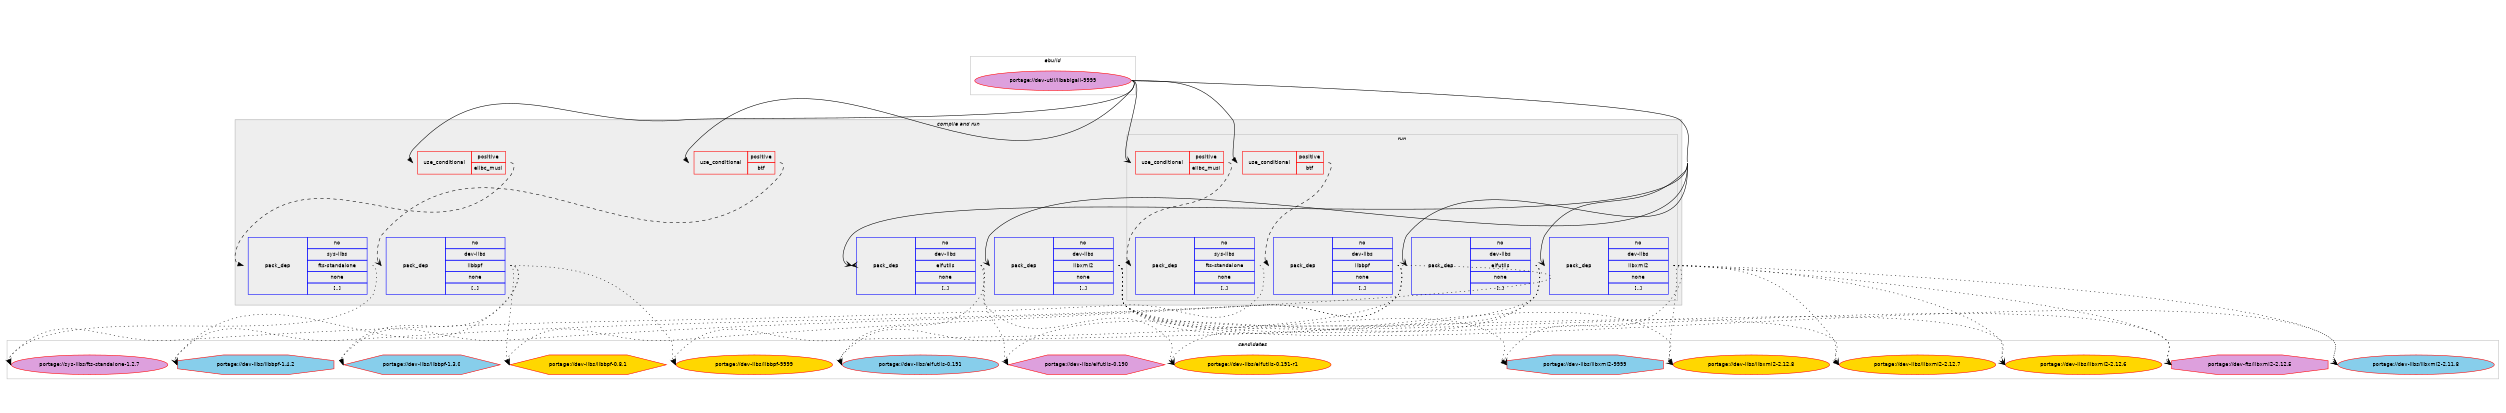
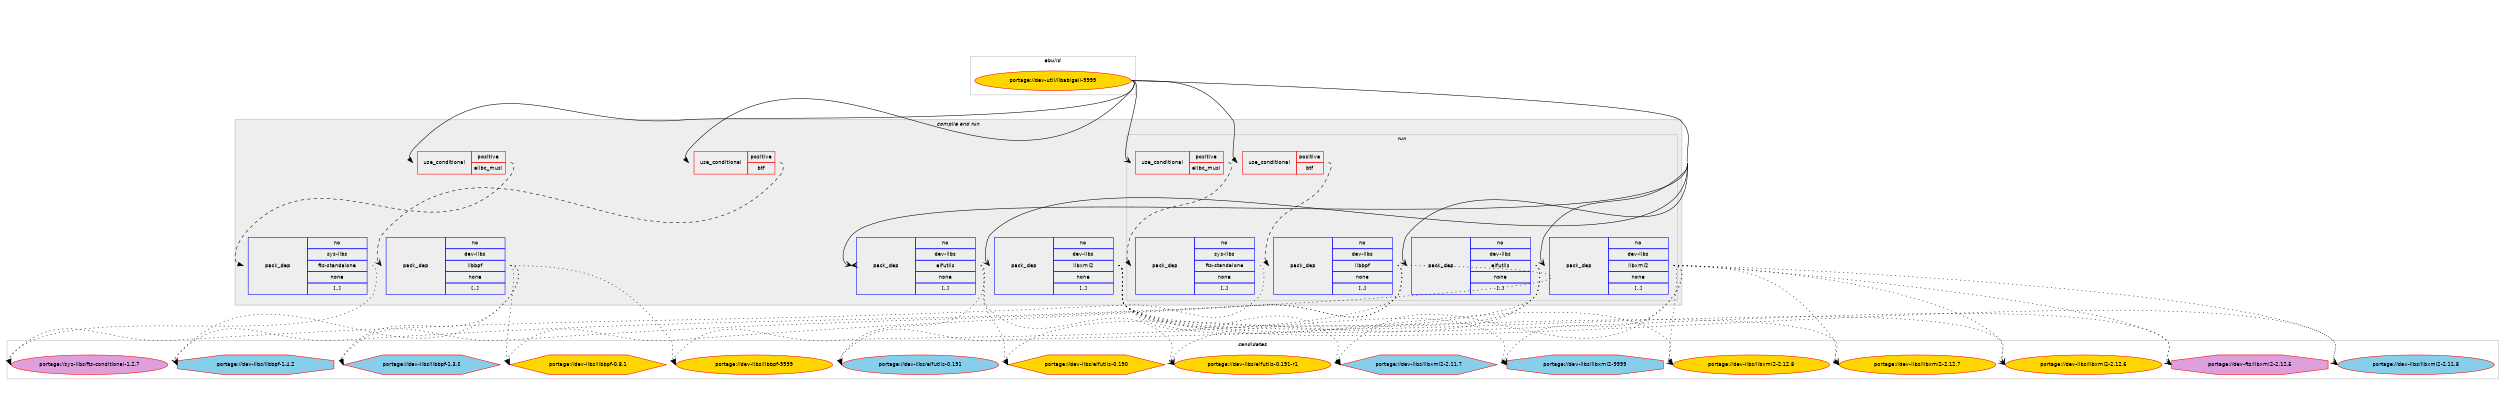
node "portage://dev-util/libabigail-9999": fillcolor plum -> gold
node "portage://sys-libs/fts-standalone-1.2.7": label "portage://sys-libs/fts-standalone-1.2.7" -> "portage://sys-libs/fts-conditional-1.2.7"
node "portage://dev-libs/elfutils-0.190": fillcolor plum -> gold
node "portage://dev-libs/libxml2-2.11.7": added
